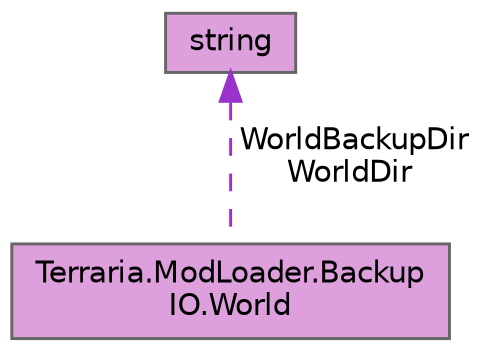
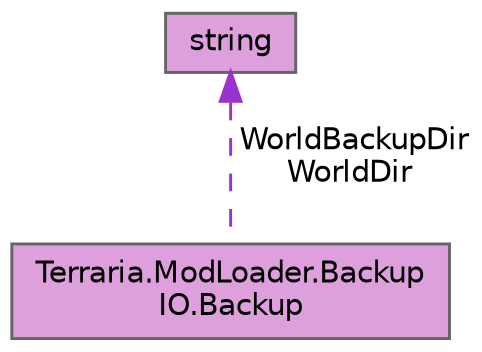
node "Terraria.ModLoader.Backup IO.World": label "Terraria.ModLoader.Backup IO.World" -> "Terraria.ModLoader.Backup IO.Backup"
